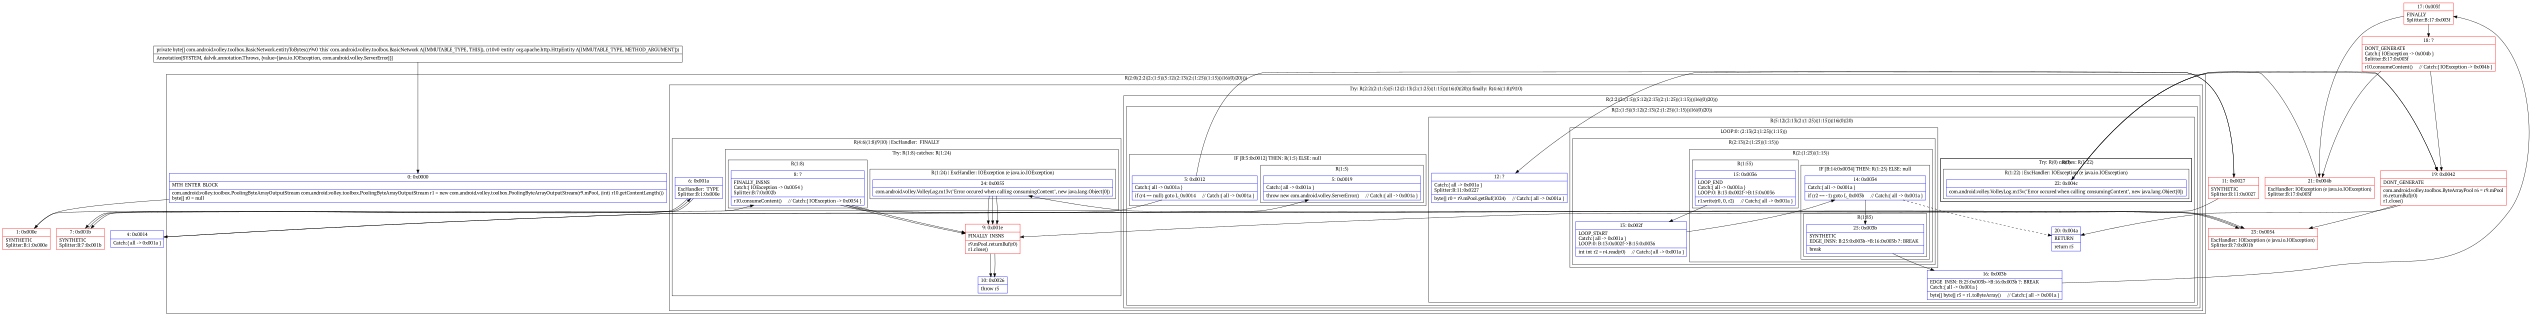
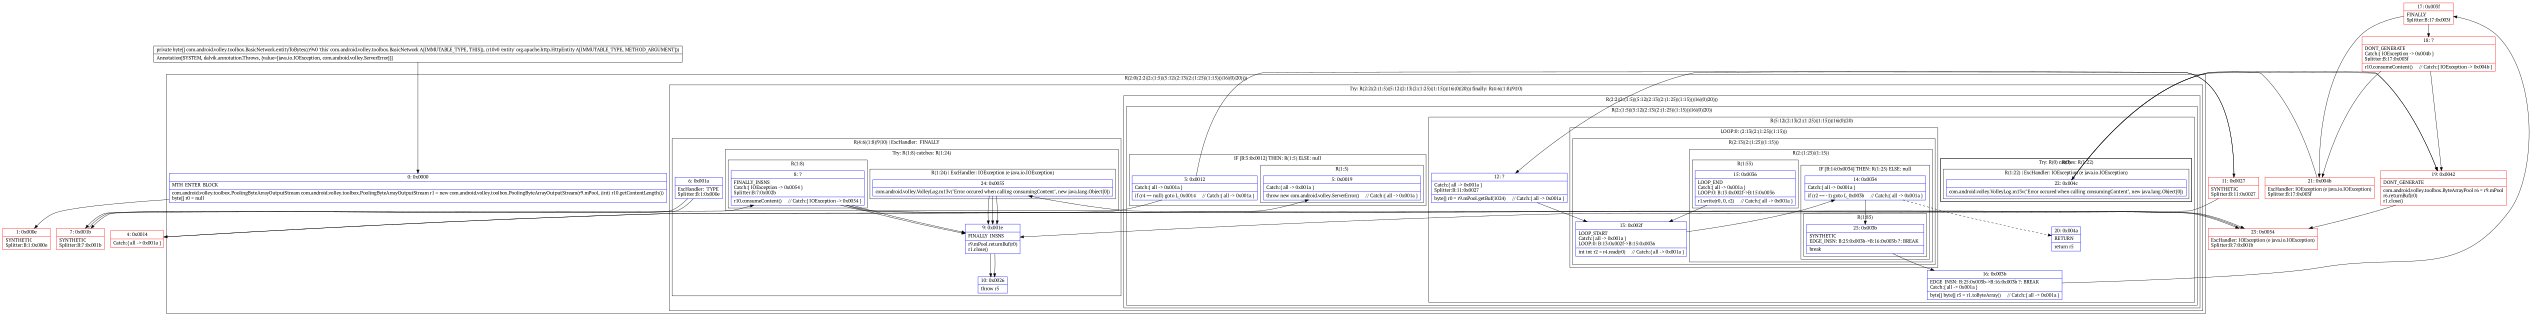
node "12: ?": text "Splitter:B:11:0x0227" -> "Splitter:B:11:0x0027"
edge "12: ?" -> "13: 0x002f": added
edge "1: 0x000e" -> "6: 0x001a": removed
edge "19: 0x0042" -> "20: 0x004a": removed
node "4: 0x0014": color blue -> red
node "9: 0x001e": color red -> blue
